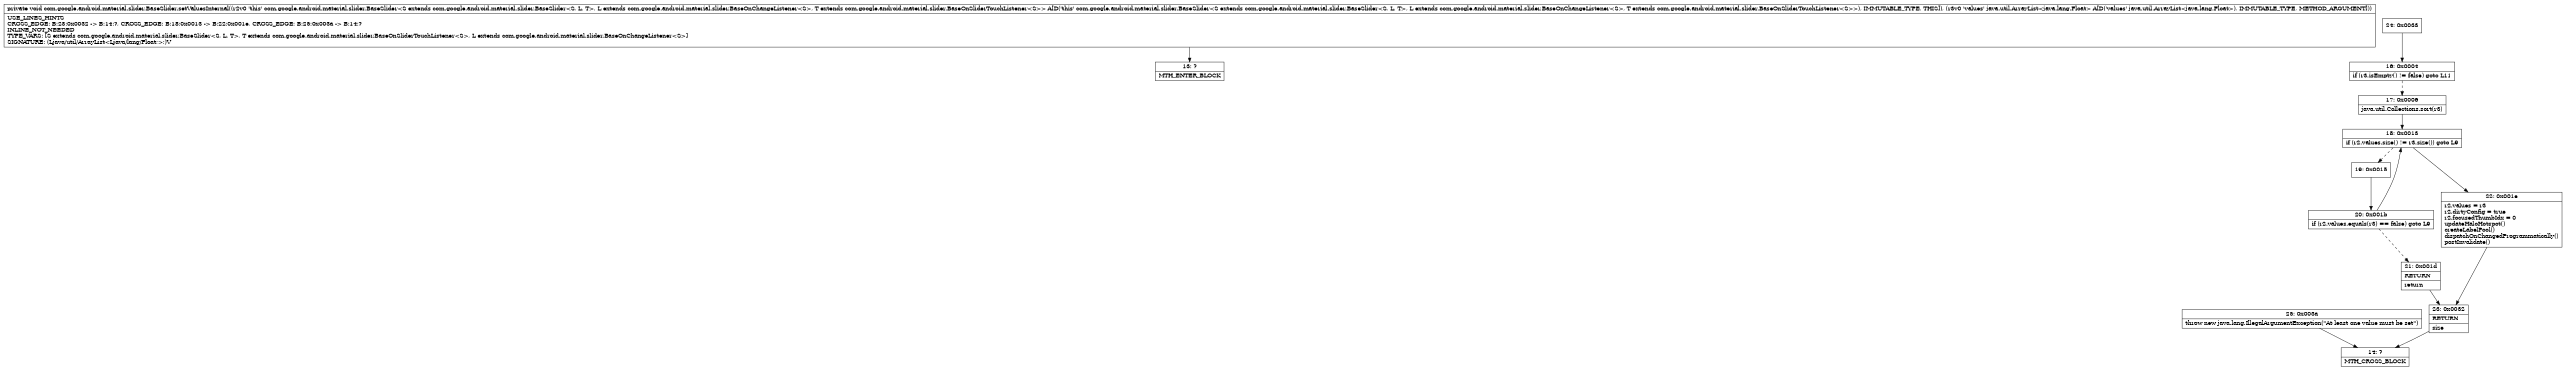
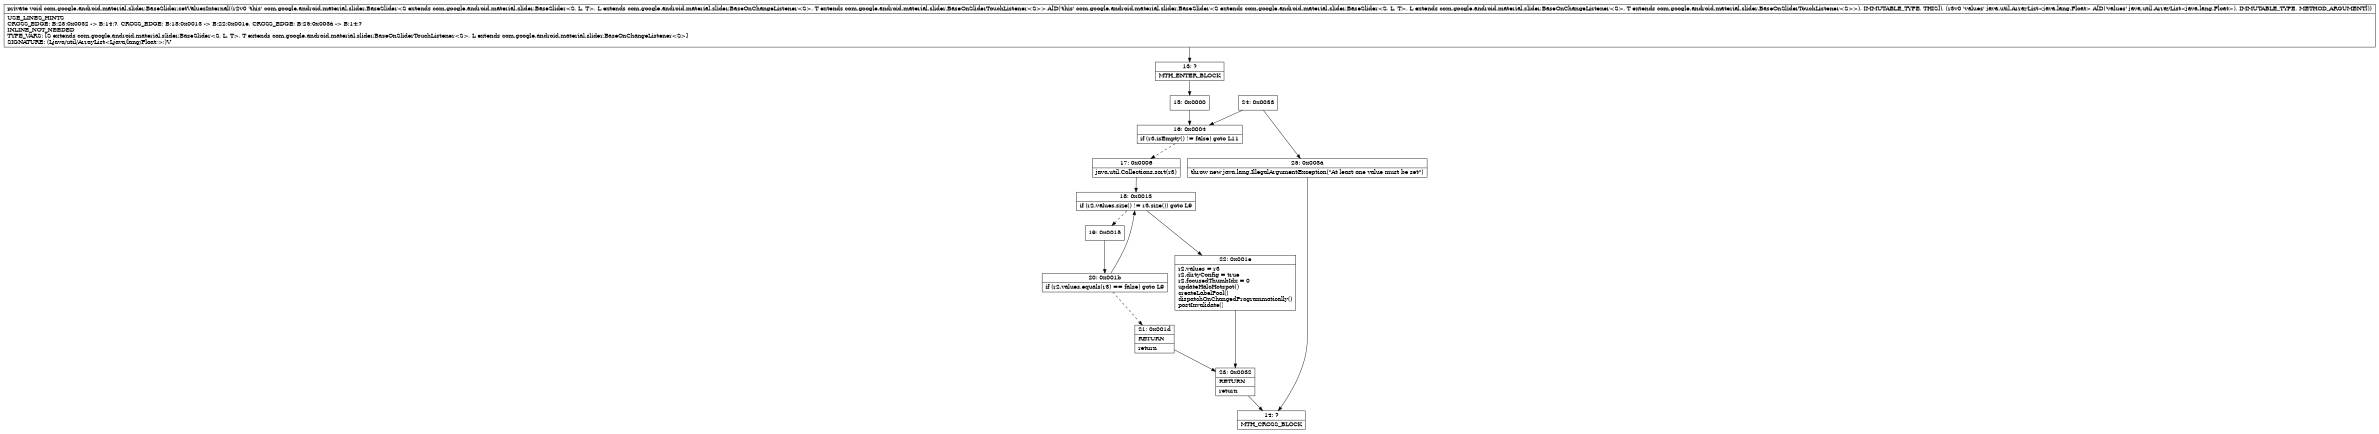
node "15: 0x0000": added
edge "24: 0x0033" -> "25: 0x003a": added
node "23: 0x0032": text "size" -> "return"
